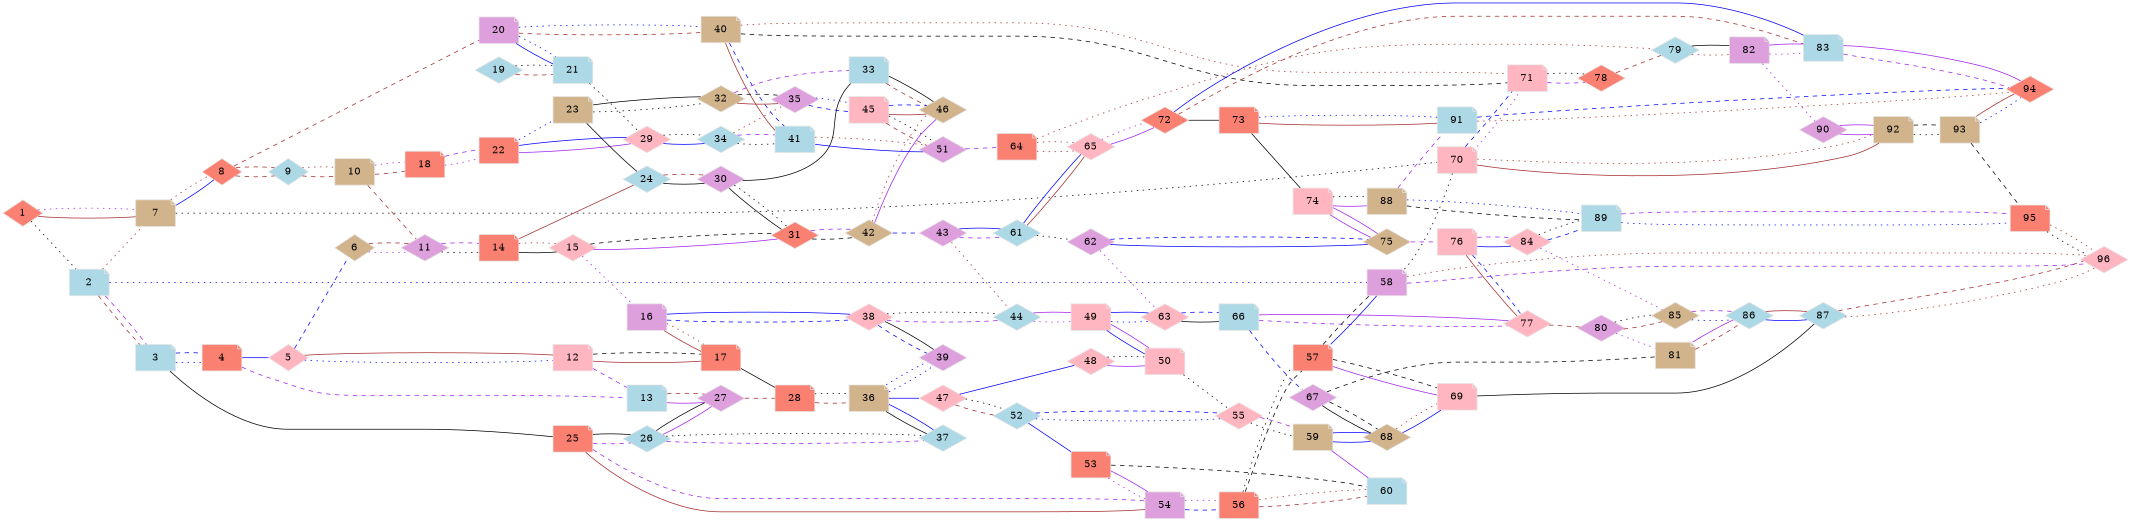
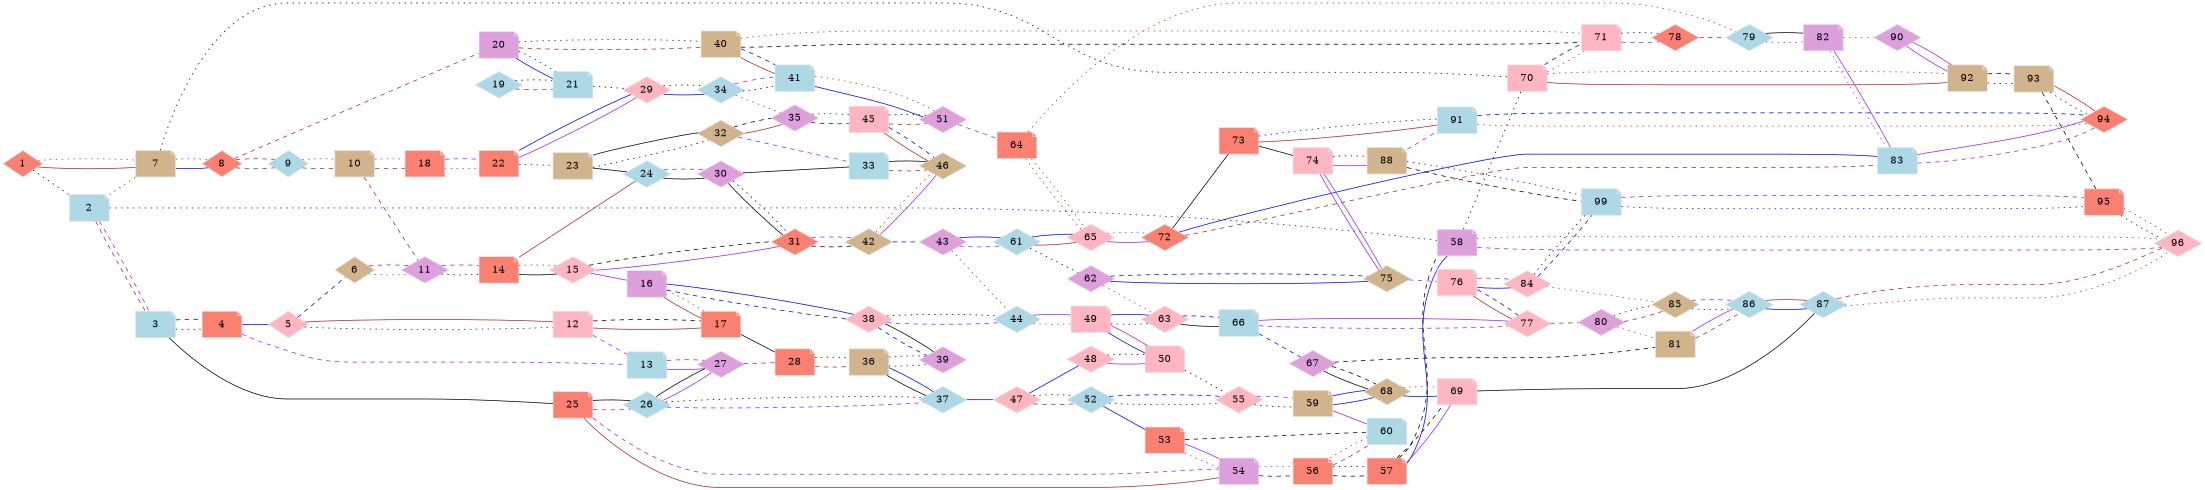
node "89": label "89" -> "99"
edge "15" -- "16": style dotted -> solid
edge "36" -- "47": now "37" -- "47"
